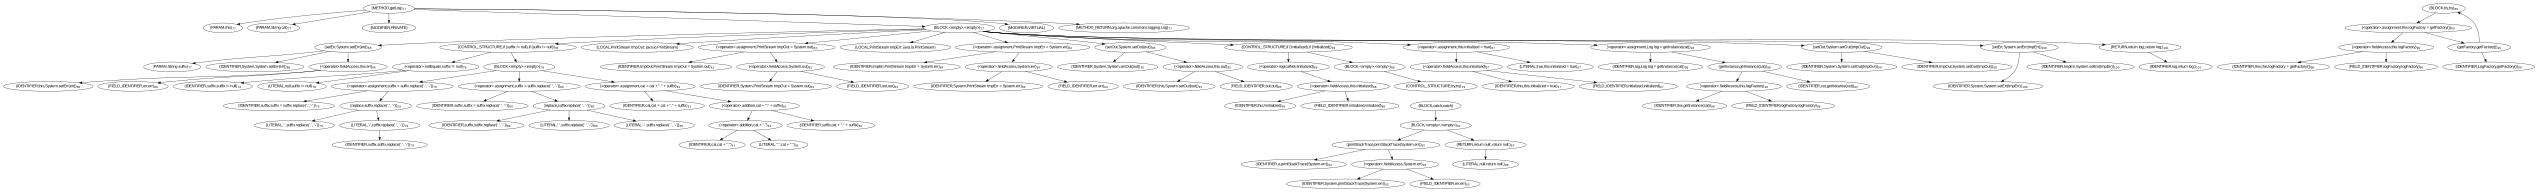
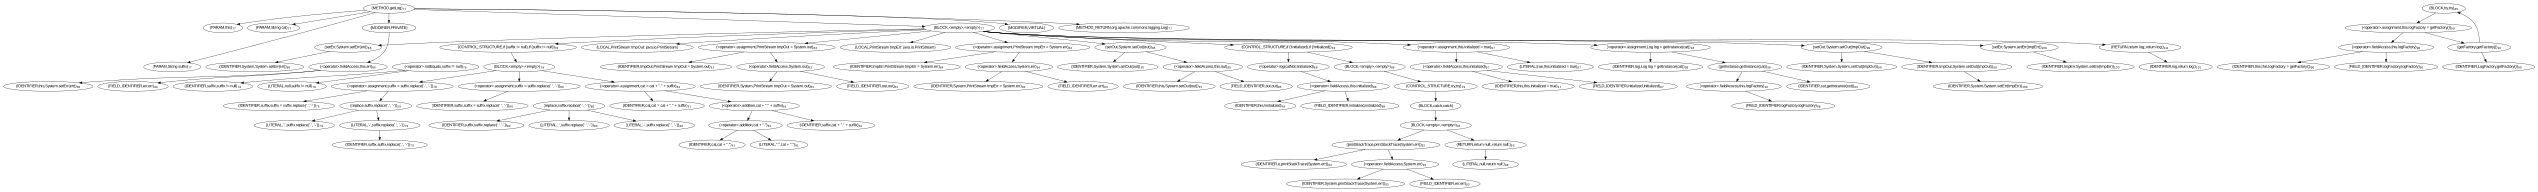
node "(RETURN,return log;,return log;)": text "101" -> "111"
edge "(setErr,System.setErr(err))" -> "(<operator>.fieldAccess,this.err)": now "(MODIFIER,PRIVATE)" -> "(<operator>.fieldAccess,this.err)"
edge "(setErr,System.setErr(err))" -> "(PARAM,String suffix)": now "(METHOD,getLog)" -> "(PARAM,String suffix)"
edge "(CONTROL_STRUCTURE,if (suffix != null),if (suffix != null))" -> "(<operator>.notEquals,suffix != null)": removed
edge "(setErr,System.setErr(tmpErr))" -> "(IDENTIFIER,System,System.setErr(tmpErr))": now "(IDENTIFIER,tmpOut,System.setOut(tmpOut))" -> "(IDENTIFIER,System,System.setErr(tmpErr))"
edge "(CONTROL_STRUCTURE,try,try)" -> "(BLOCK,catch,catch)": added
edge "(<operator>.assignment,suffix = suffix.replace(' ', '-'))" -> "(replace,suffix.replace(' ', '-'))": removed
node "(IDENTIFIER,this,getInstance(cat))": removed
